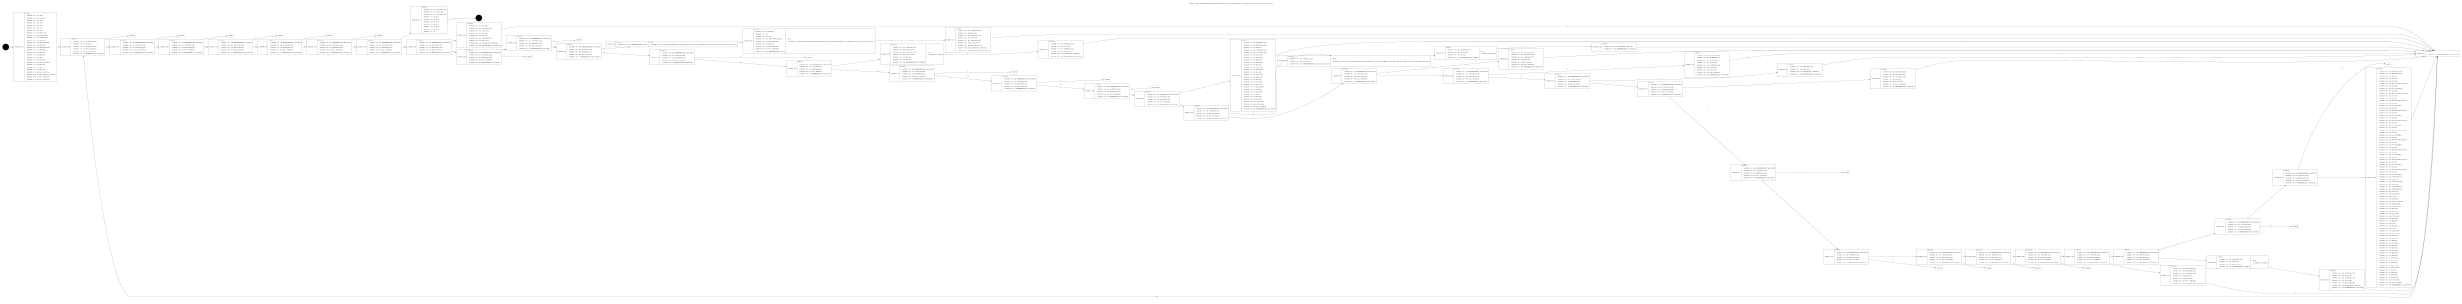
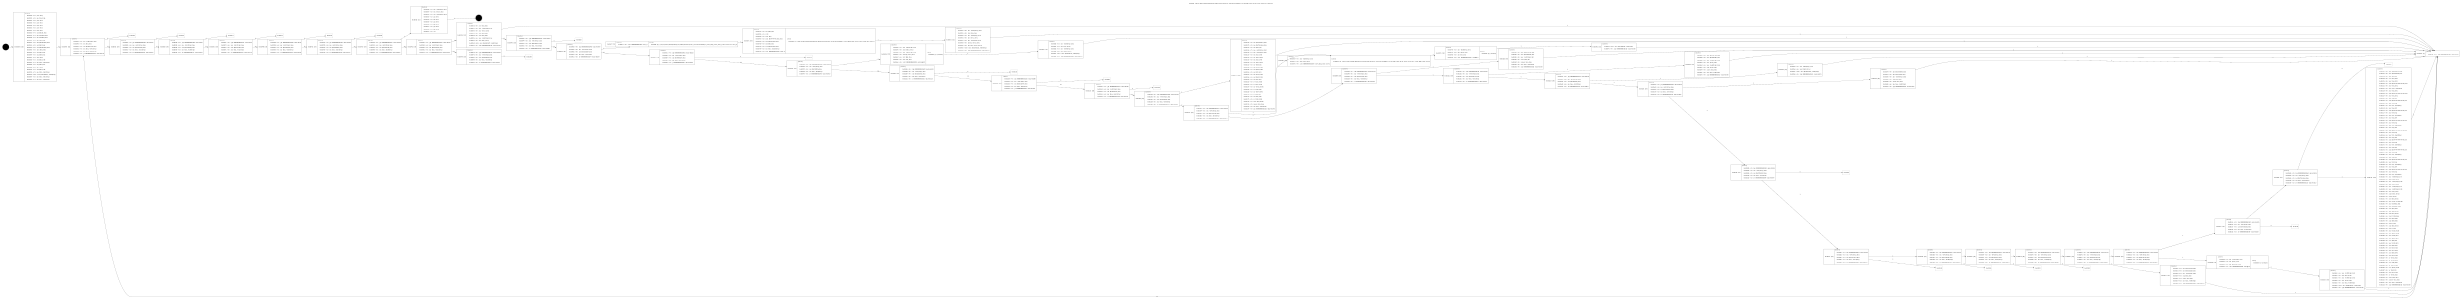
edge "0x401978 [28]" -> "0x401994 [28]": now "0x401f4d [34]" -> "0x401994 [28]"
